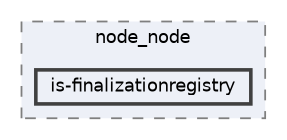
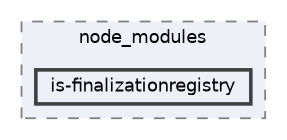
cluster "node_node": label "node_node" -> "node_modules"
